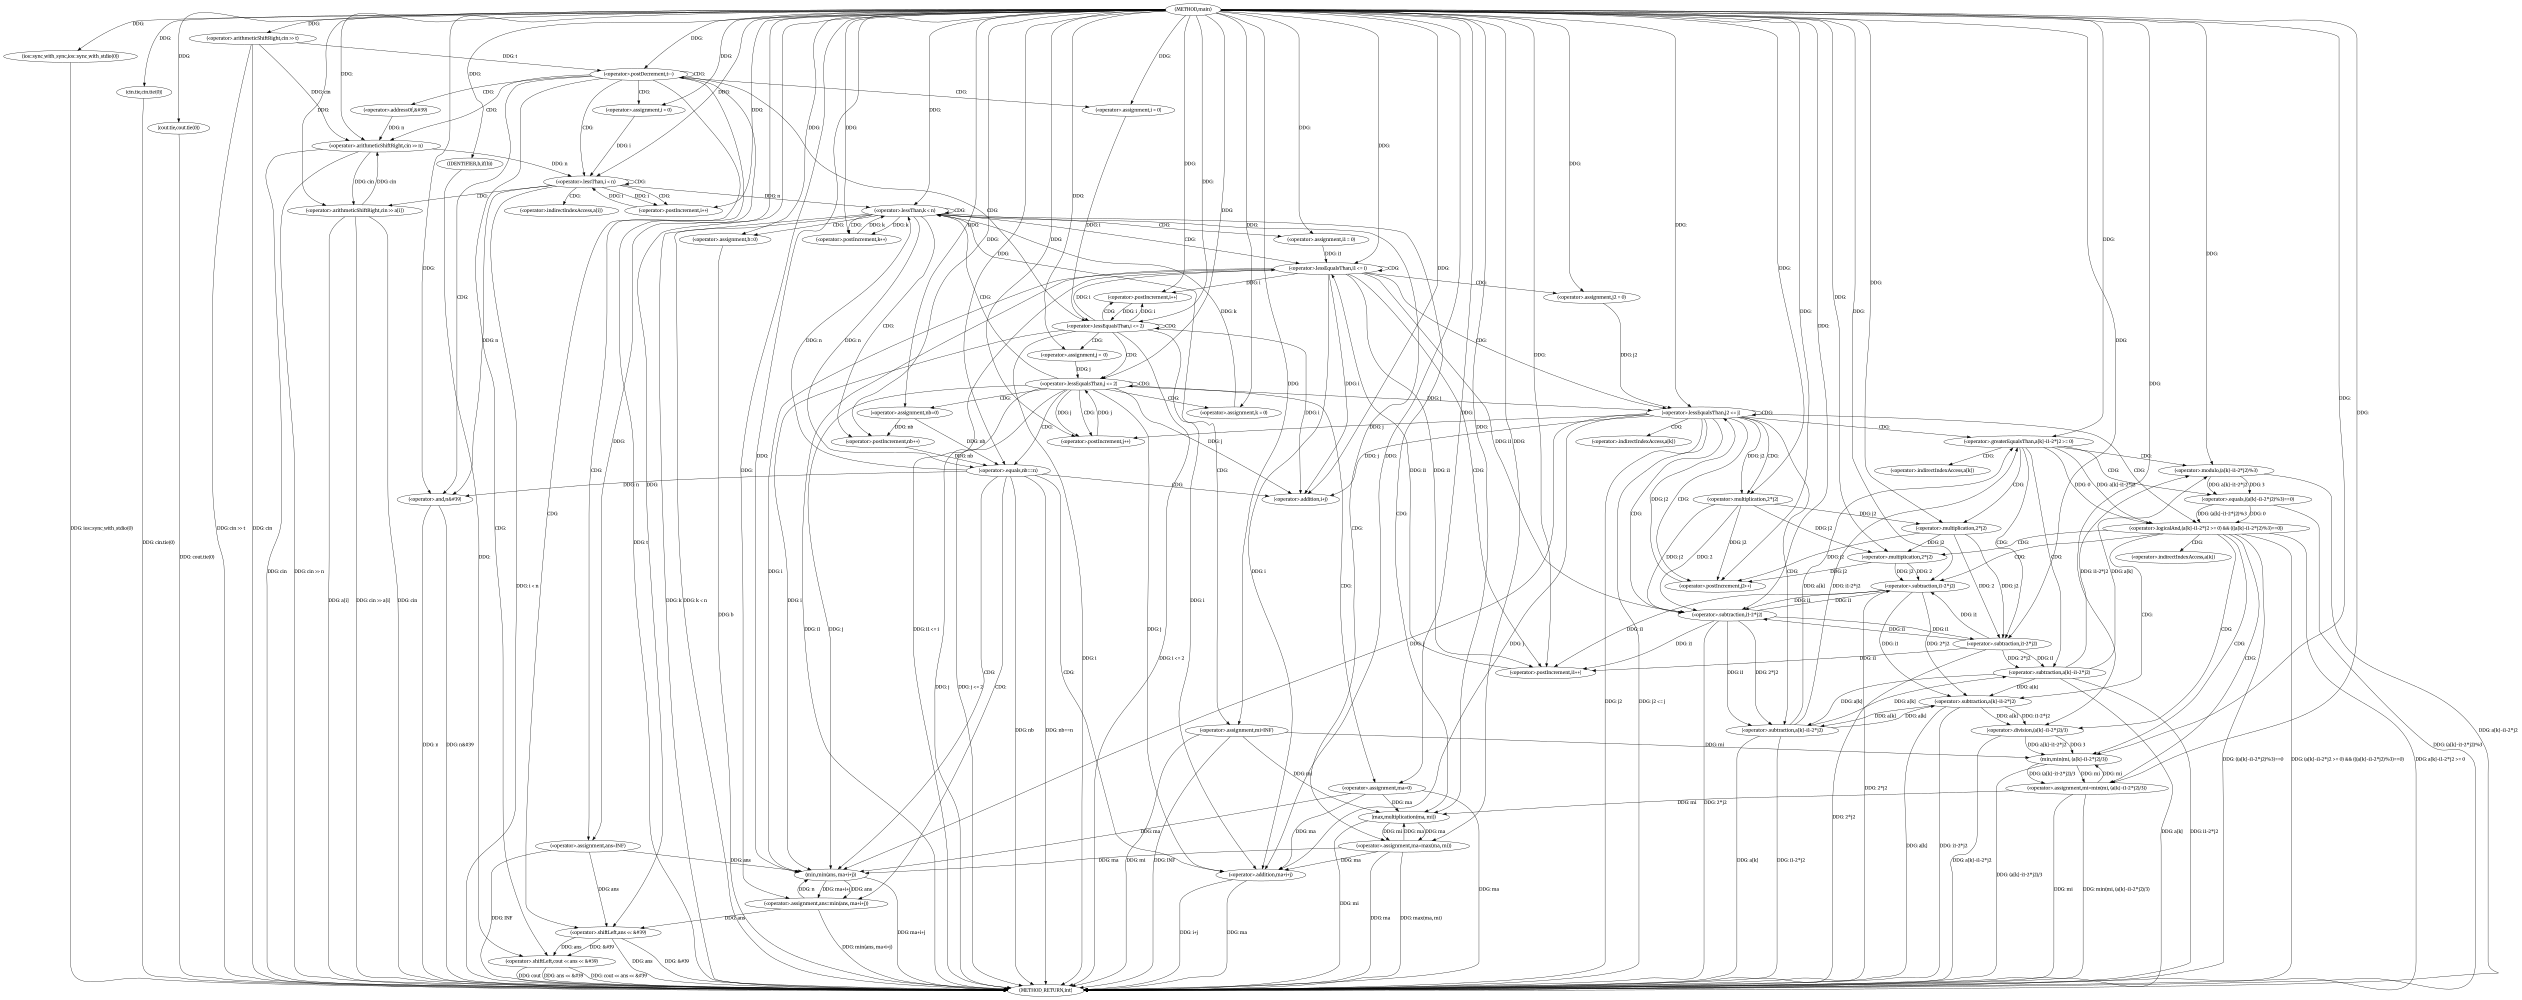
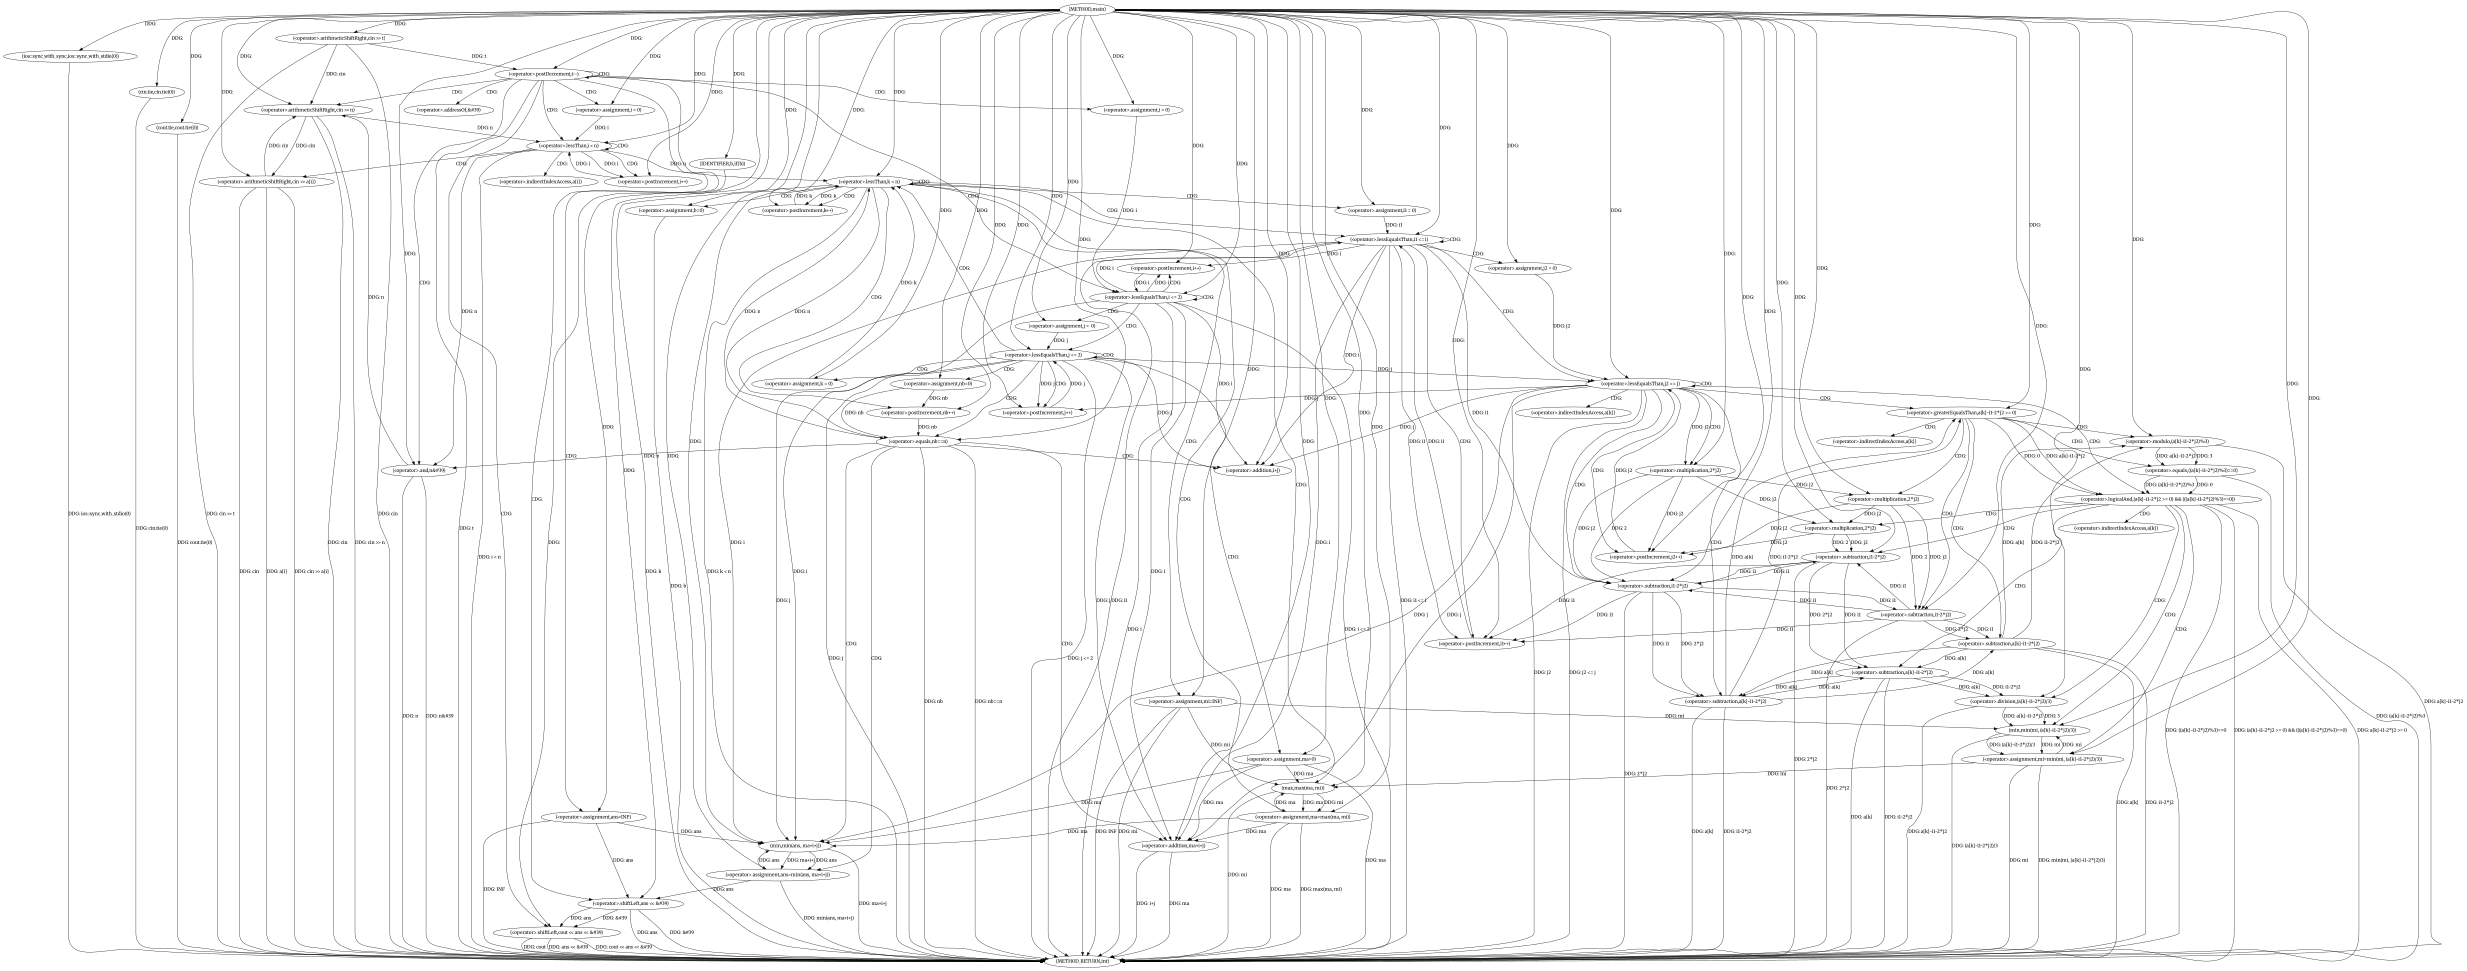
edge "(<operator>.addressOf,&#39)" -> "(<operator>.arithmeticShiftRight,cin >> n)": now "(<operator>.and,n&#39)" -> "(<operator>.arithmeticShiftRight,cin >> n)"
node "(max,multiplication(ma, mi))": label "(max,multiplication(ma, mi))" -> "(max,max(ma, mi))"
edge "(<operator>.assignment,ans=min(ans, ma+i+j))" -> "(min,min(ans, ma+i+j))": label "DDG: n" -> "DDG: ans"
